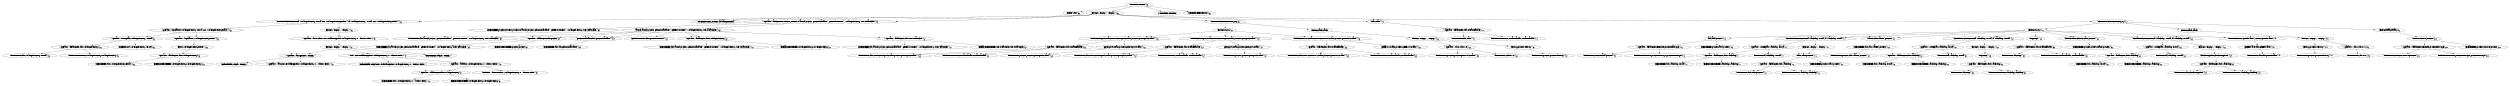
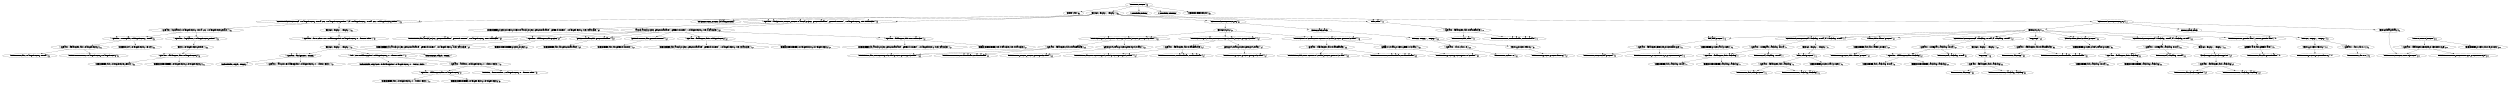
node "(MODIFIER,PUBLIC)": added
edge "(BLOCK,finally,finally)" -> "(remove,remove(process))": now "(BLOCK,finally,finally)" -> "(IDENTIFIER,Execute,remove(process))"
node "(IDENTIFIER,this,this.getEnvironment())": added
edge "(<operator>.throw,throw e;)" -> "(IDENTIFIER,process,process.getErrorStream())": now "(getErrorStream,process.getErrorStream())" -> "(IDENTIFIER,process,process.getErrorStream())"
